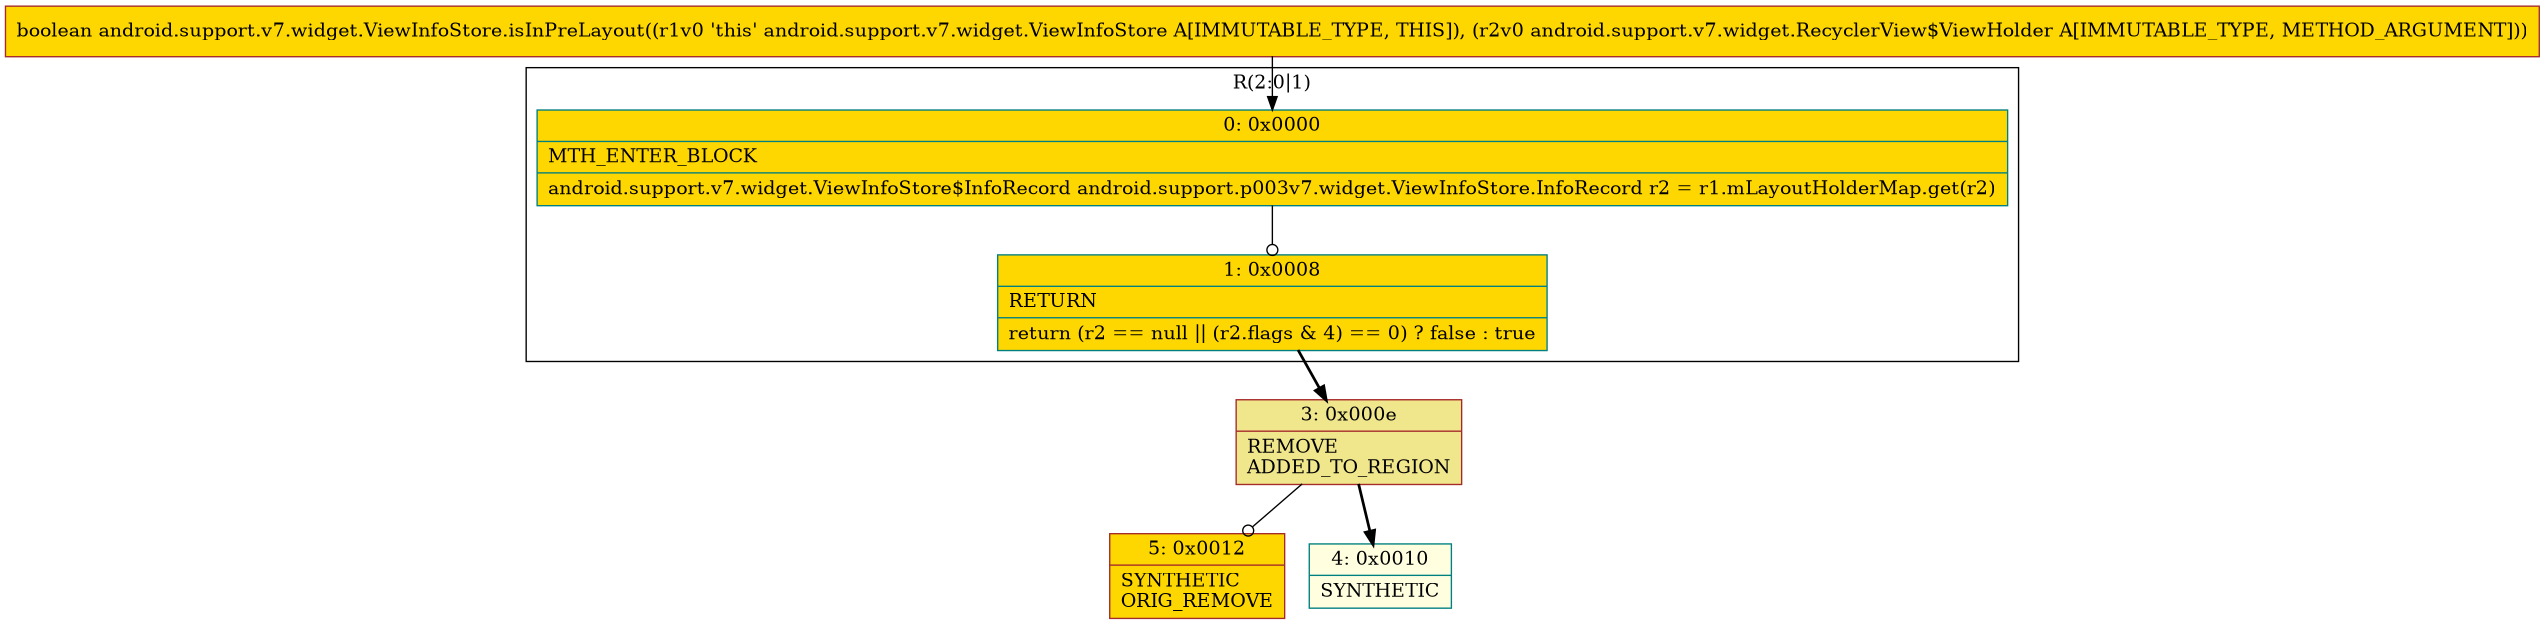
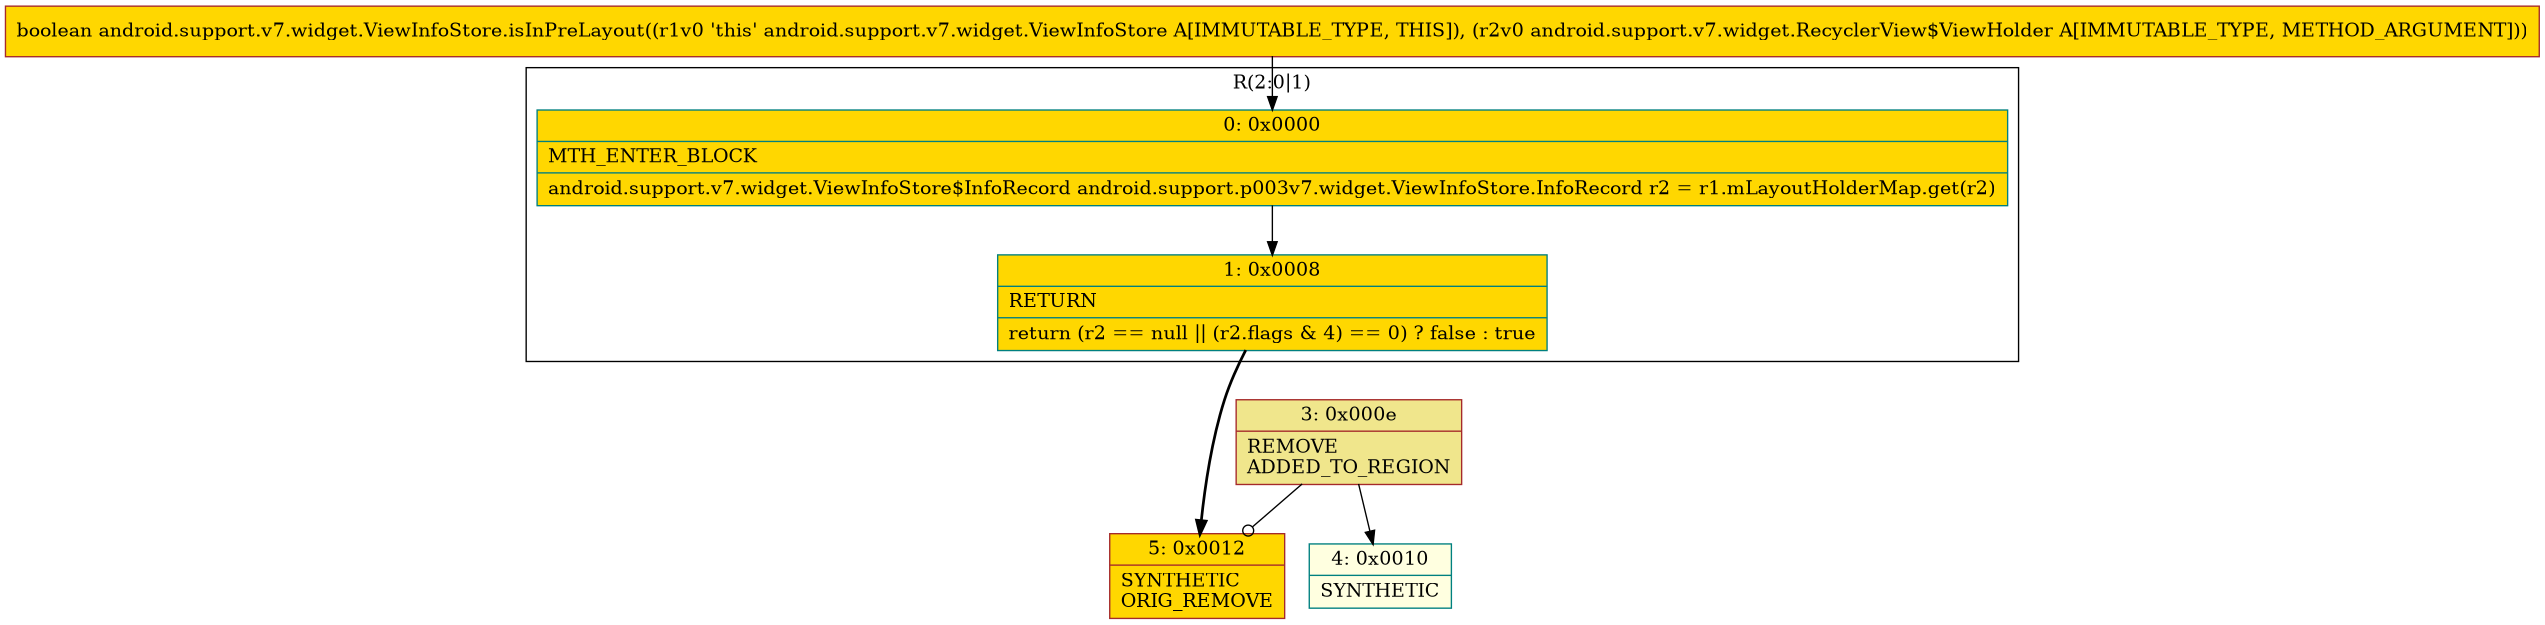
edge "0: 0x0000" -> "1: 0x0008": arrowhead odot -> normal
edge "1: 0x0008" -> "3: 0x000e": now "1: 0x0008" -> "5: 0x0012"
edge "3: 0x000e" -> "4: 0x0010": style bold -> solid
